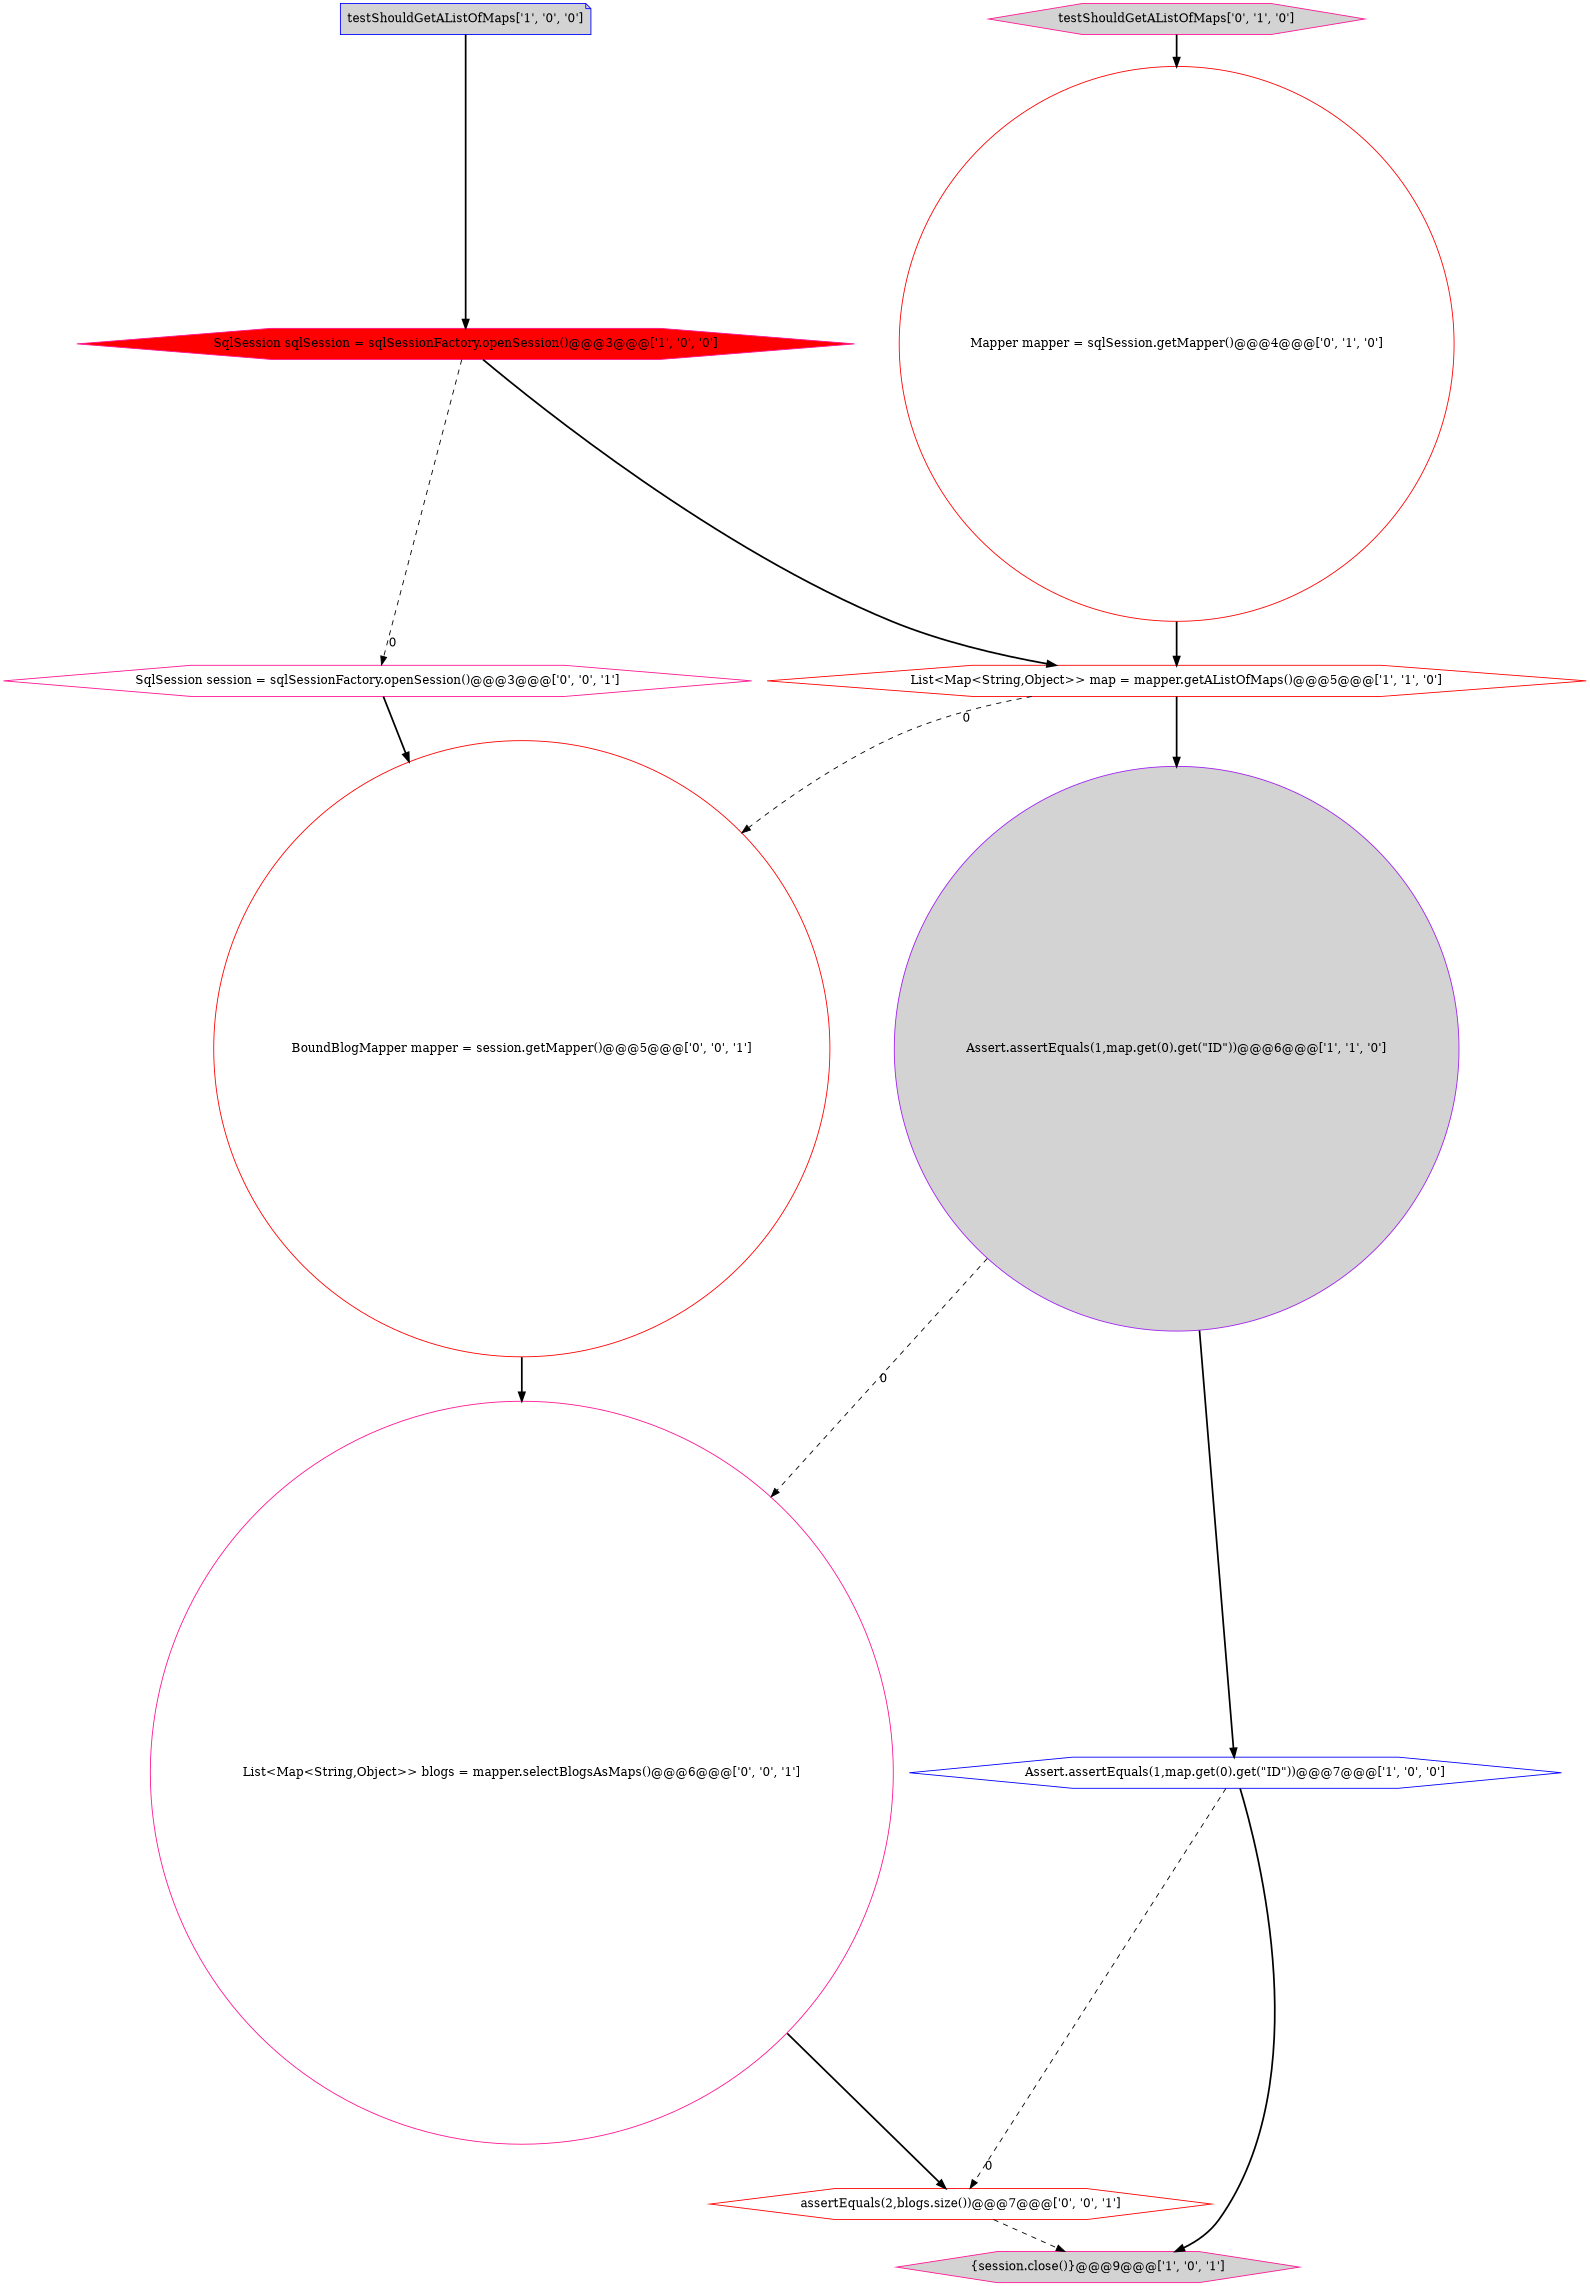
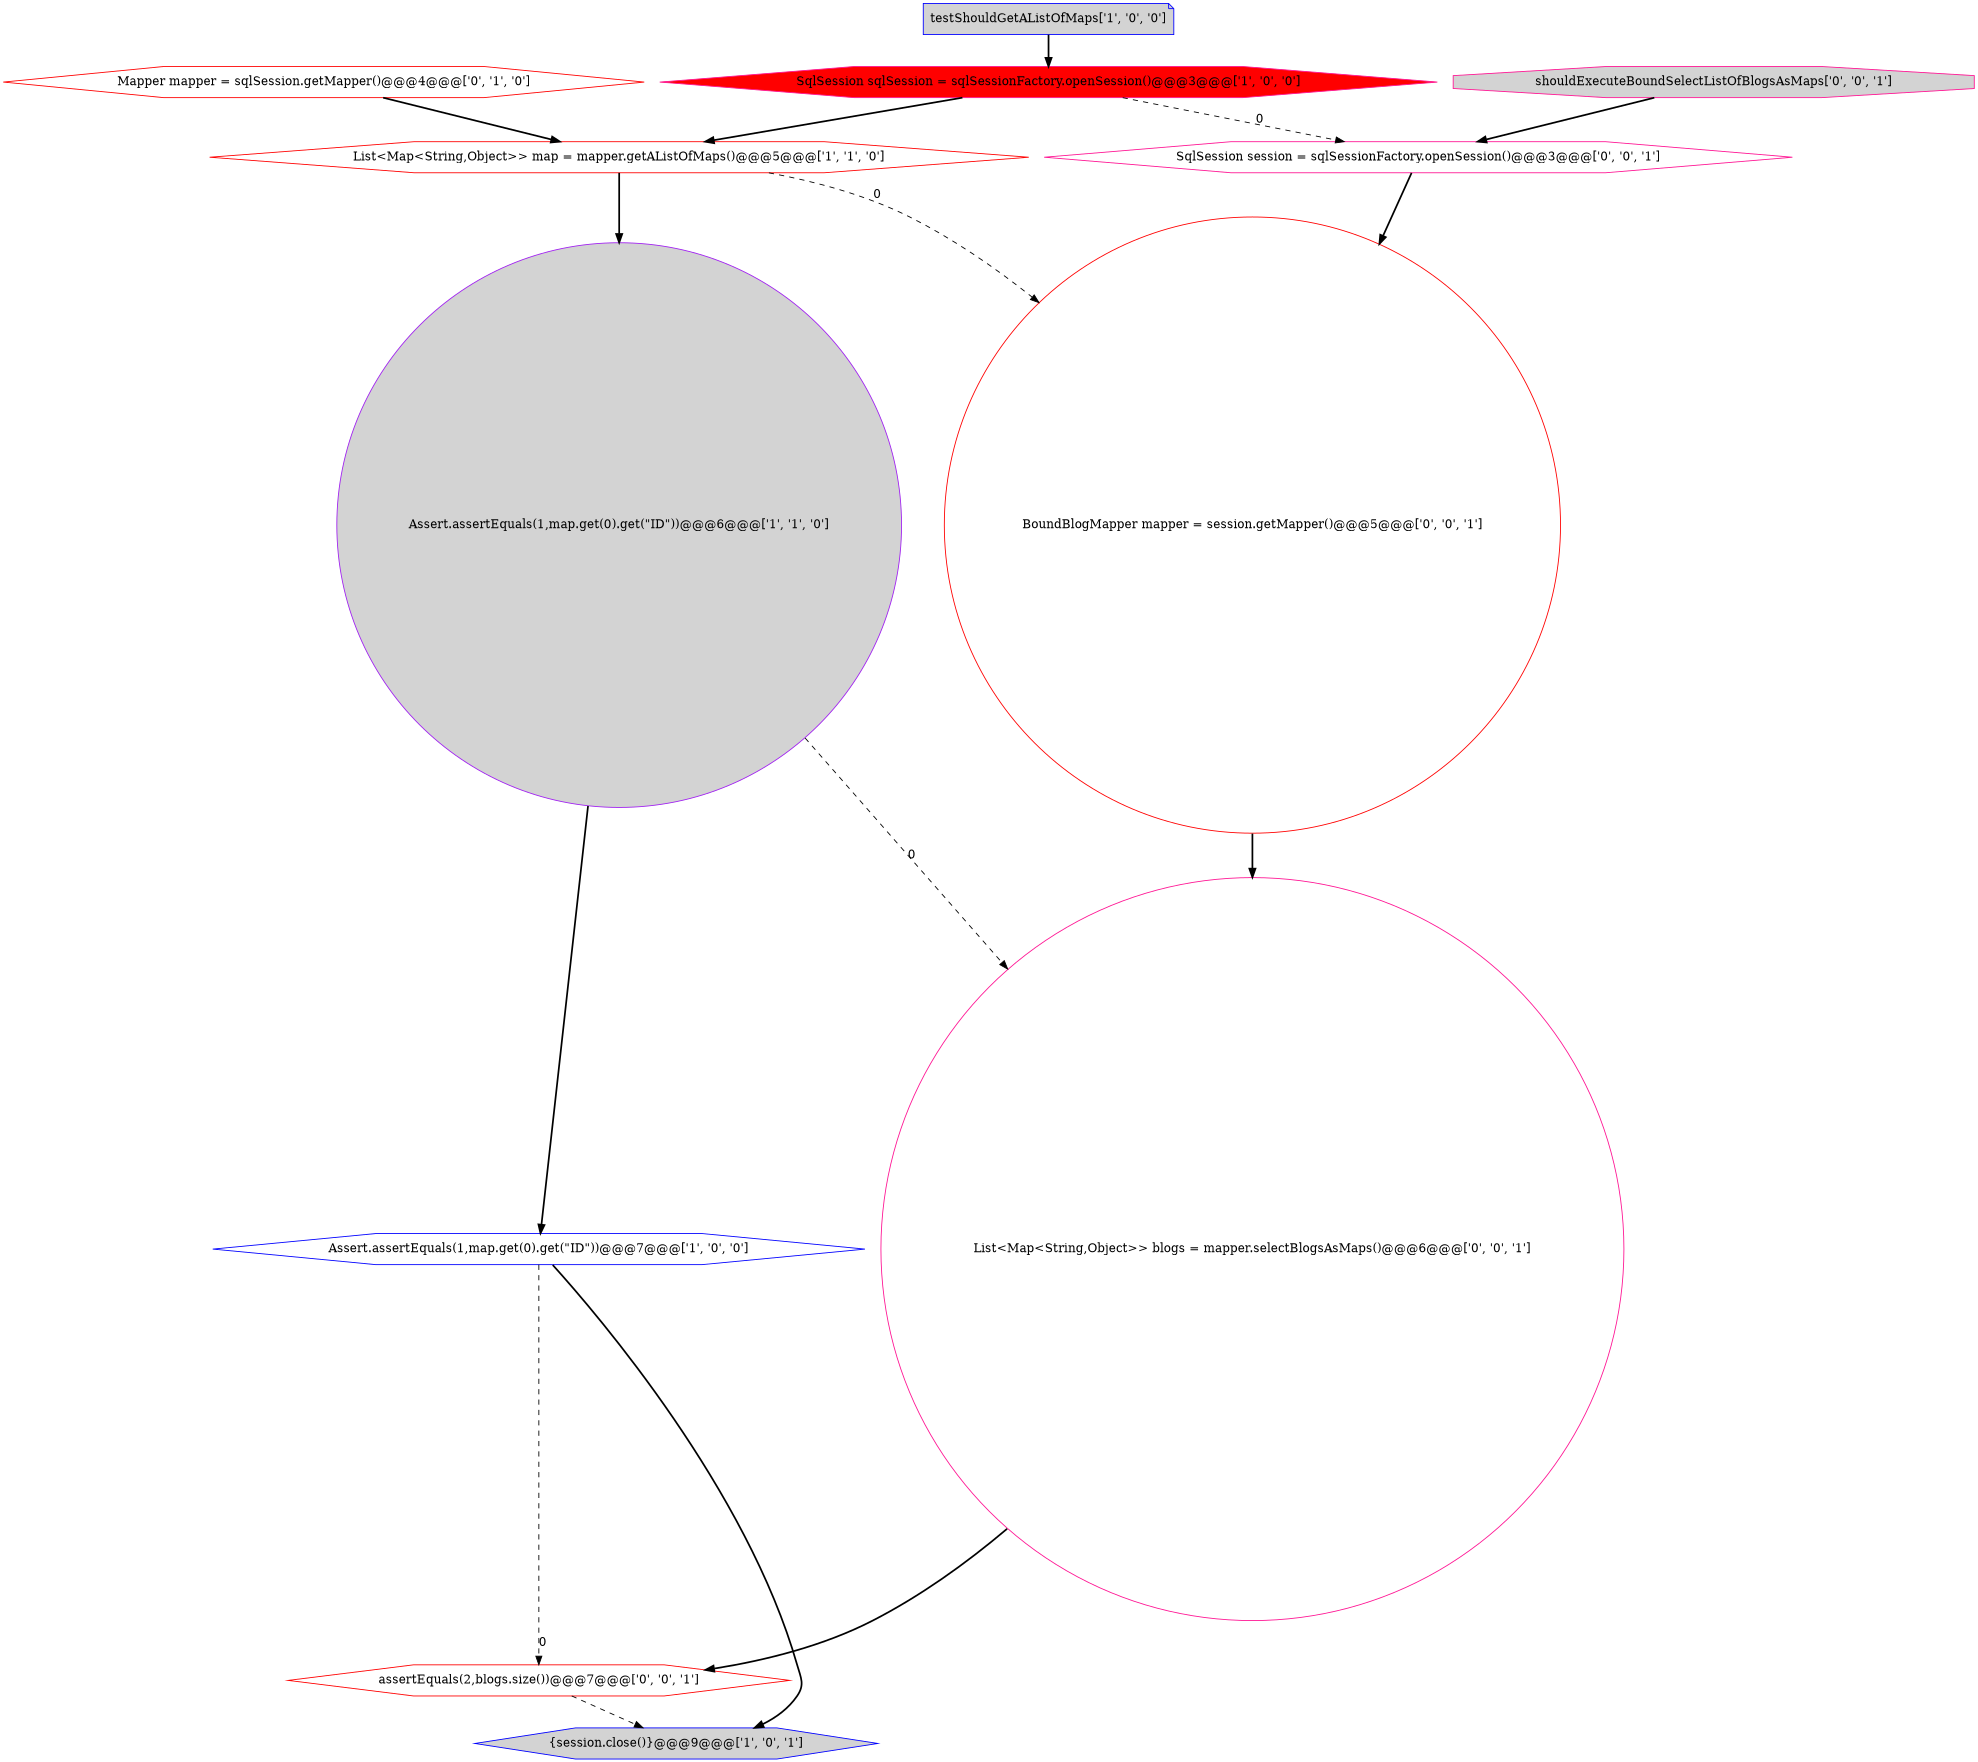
node "testShouldGetAListOfMaps['0', '1', '0']": removed
node "shouldExecuteBoundSelectListOfBlogsAsMaps['0', '0', '1']": added
node "Mapper mapper = sqlSession.getMapper()@@@4@@@['0', '1', '0']": shape circle -> hexagon
node "{session.close()}@@@9@@@['1', '0', '1']": color deeppink -> blue
